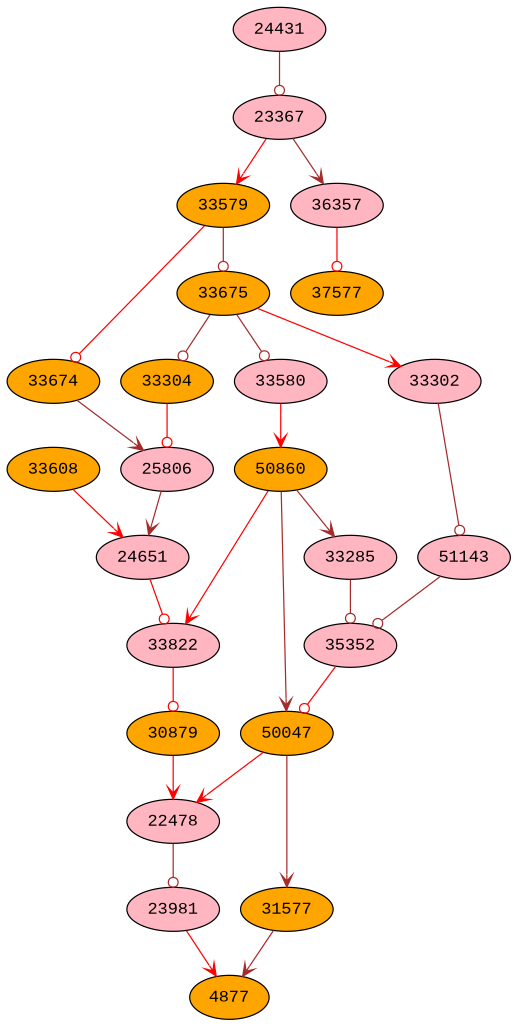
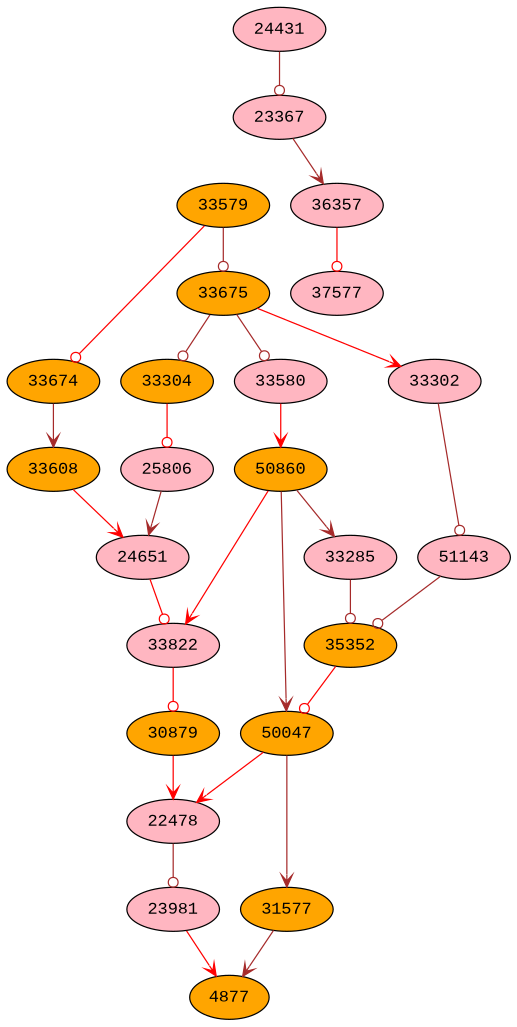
edge "23367" -> "33579": removed
node "37577": fillcolor orange -> lightpink
edge "33674" -> "25806": now "33674" -> "33608"
node "35352": fillcolor lightpink -> orange
